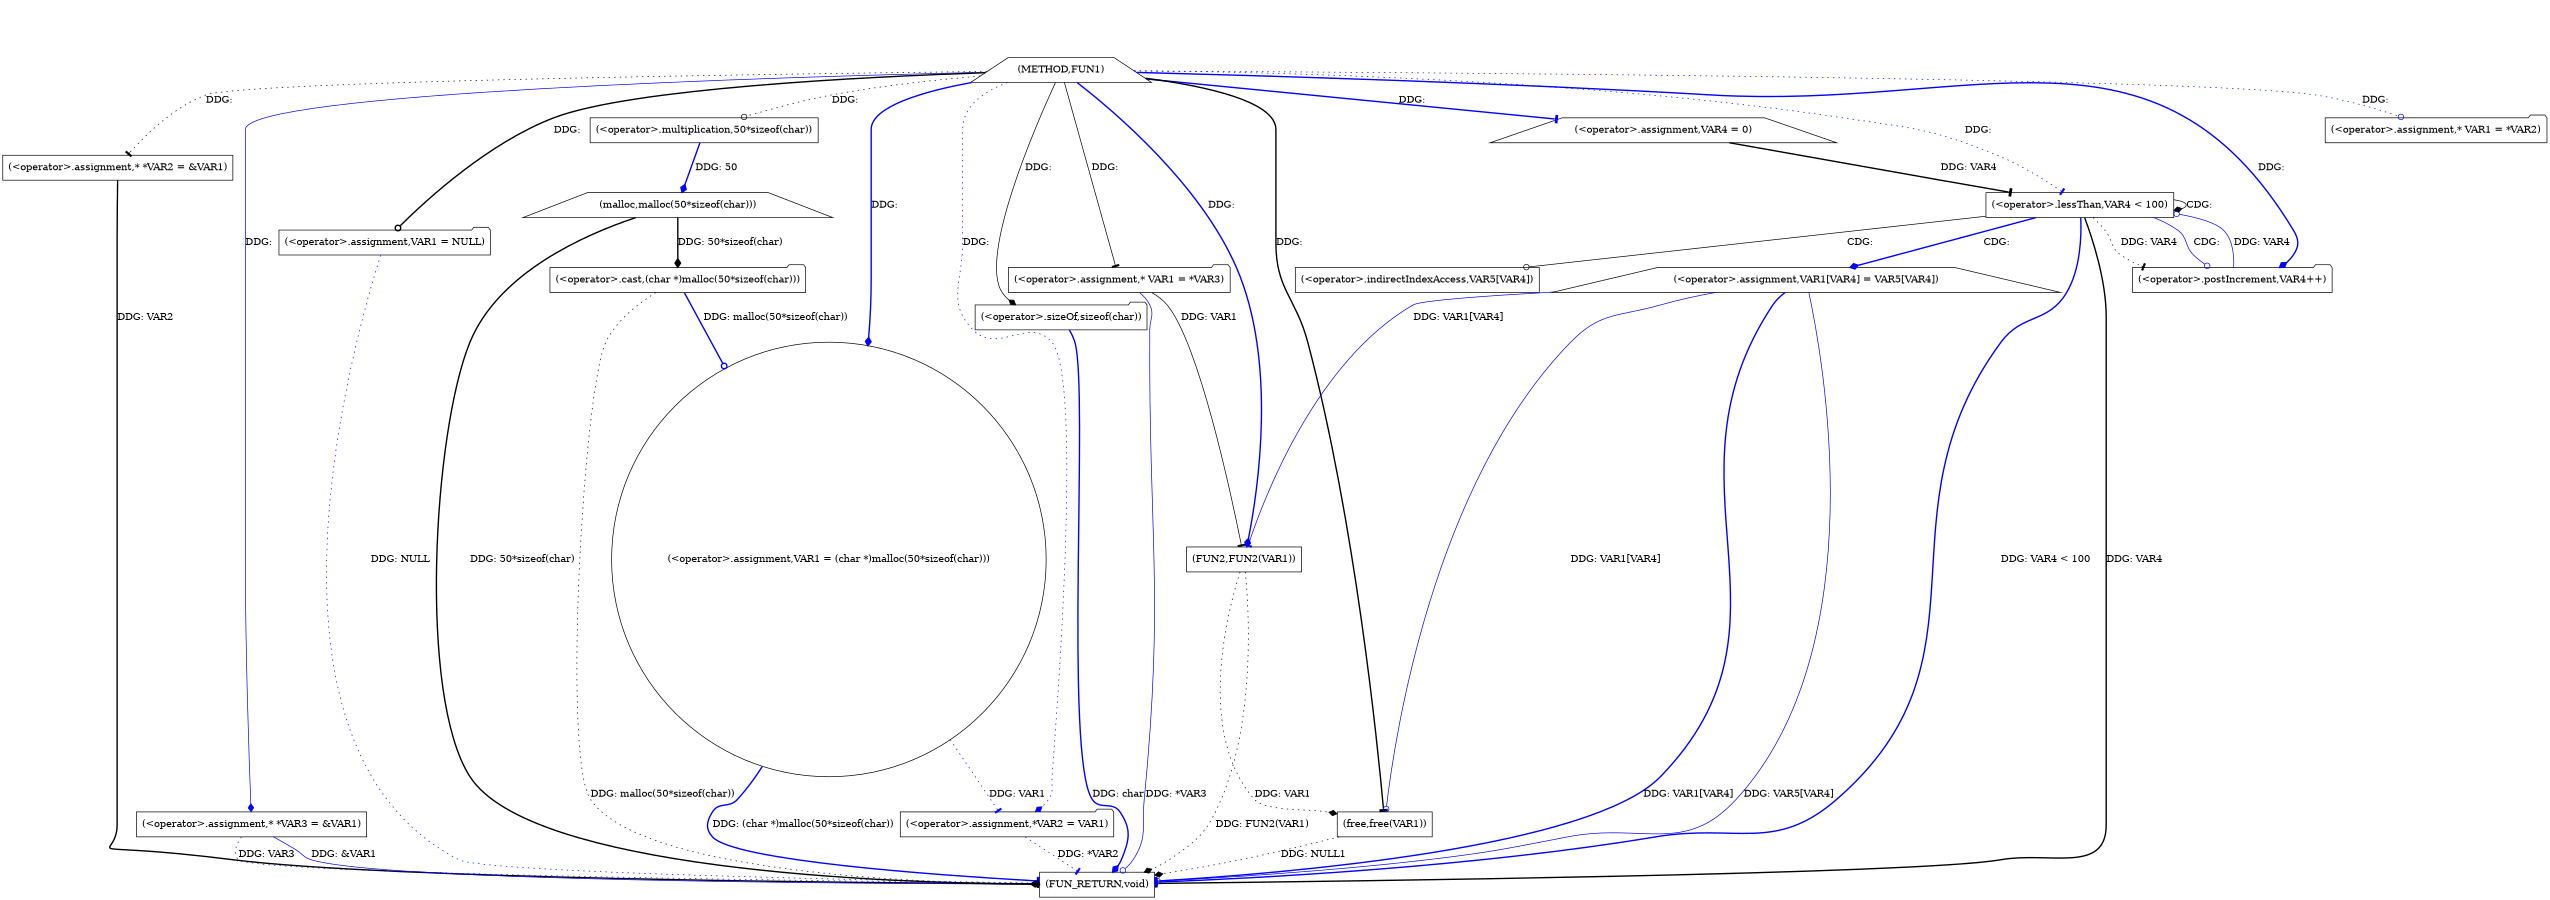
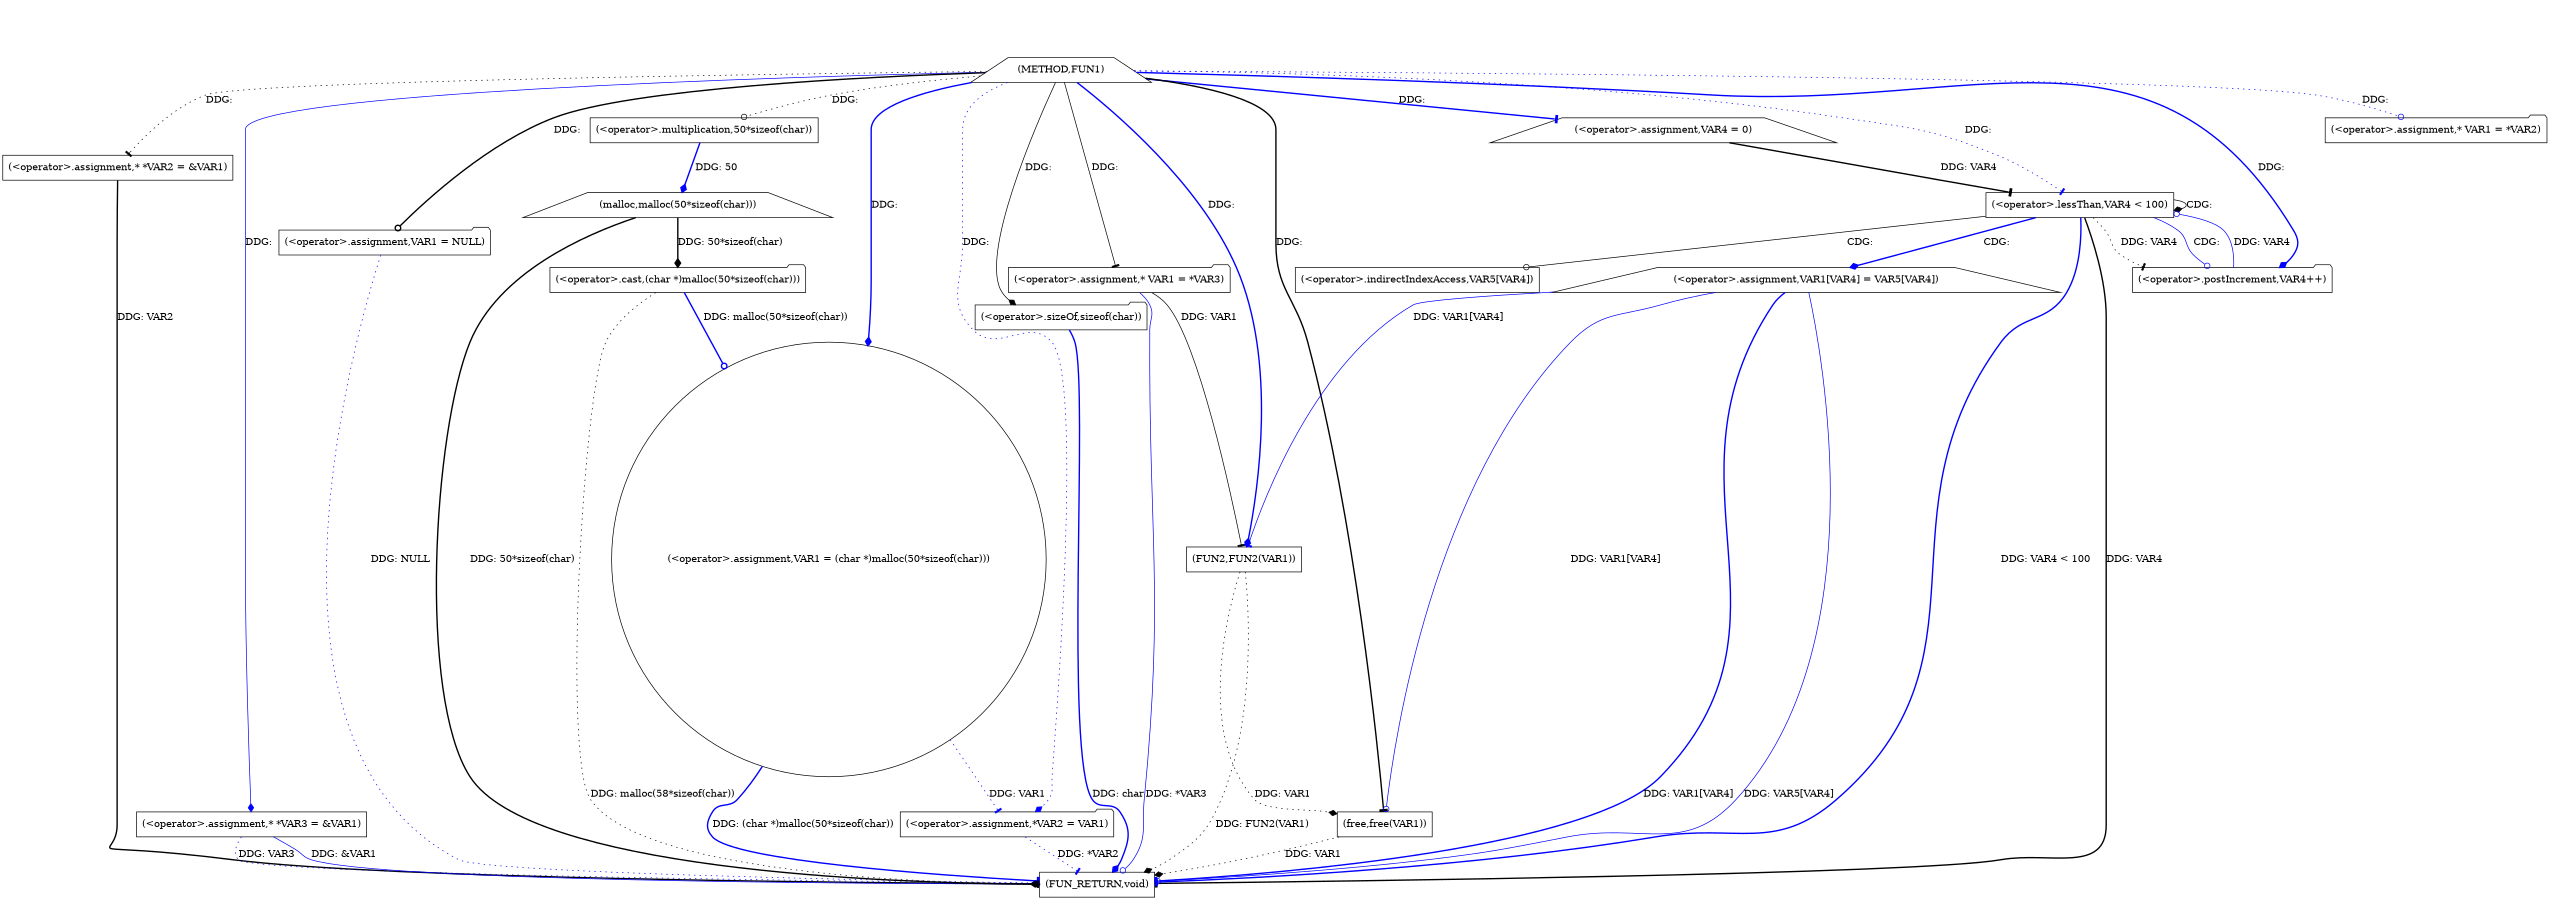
edge "(<operator>.cast,(char *)malloc(50*sizeof(char)))" -> "(FUN_RETURN,void)": label "DDG: malloc(50*sizeof(char))" -> "DDG: malloc(58*sizeof(char))"
edge "(free,free(VAR1))" -> "(FUN_RETURN,void)": label "DDG: NULL1" -> "DDG: VAR1"
